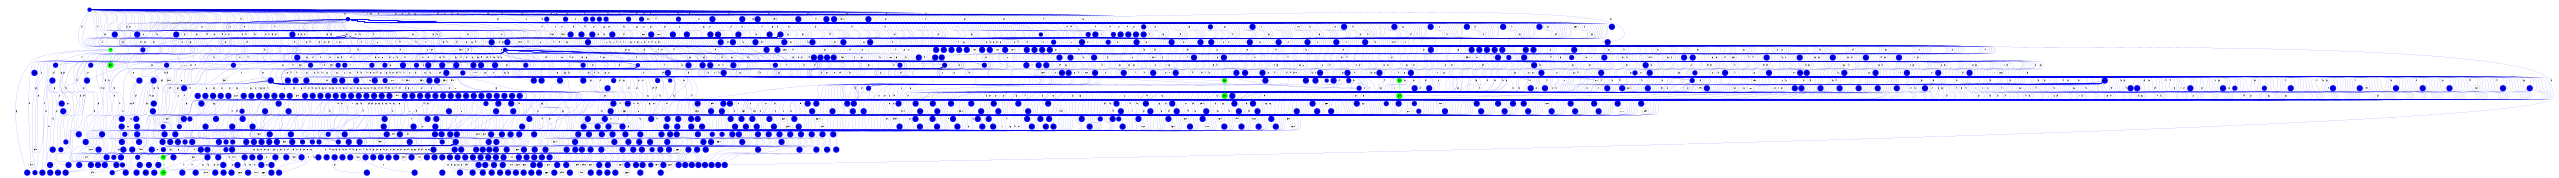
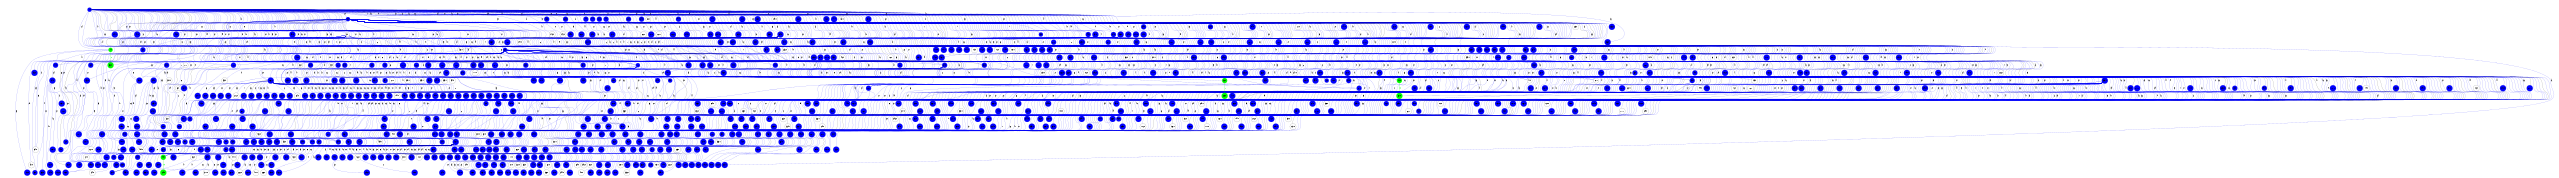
node "358/0": added
